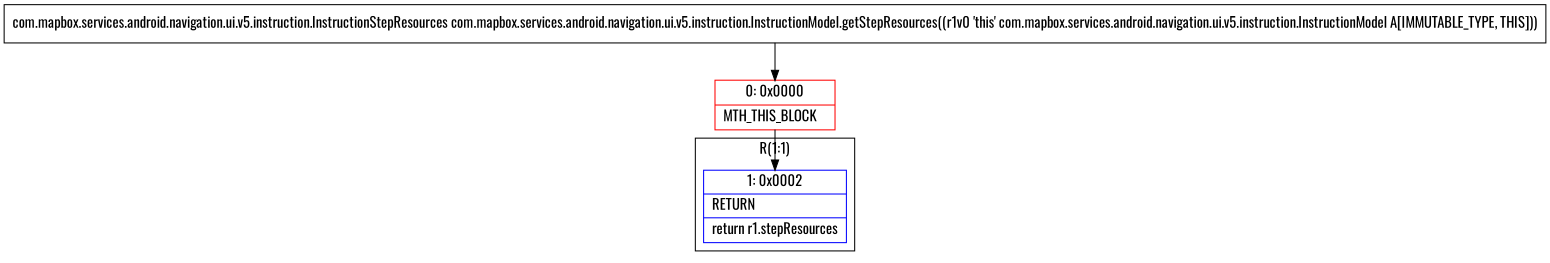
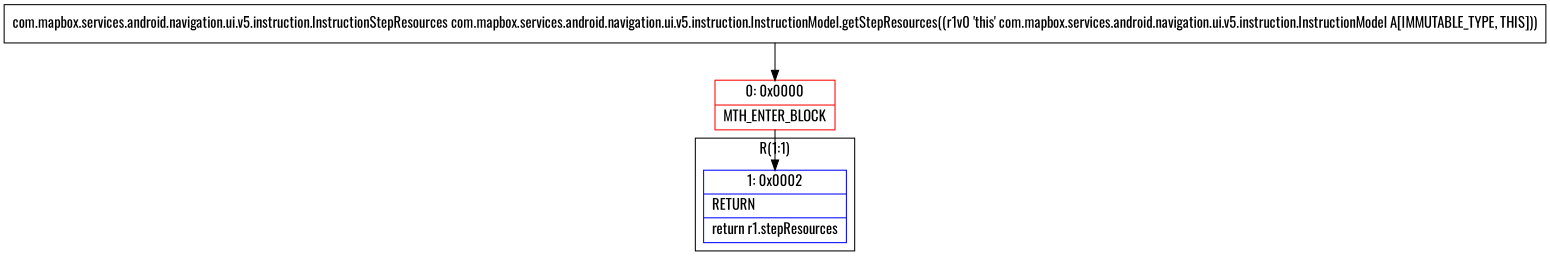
node "0: 0x0000": text "MTH_THIS_BLOCK" -> "MTH_ENTER_BLOCK"
